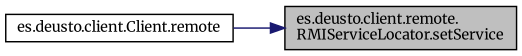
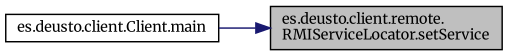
node "es.deusto.client.Client.remote": label "es.deusto.client.Client.remote" -> "es.deusto.client.Client.main"
